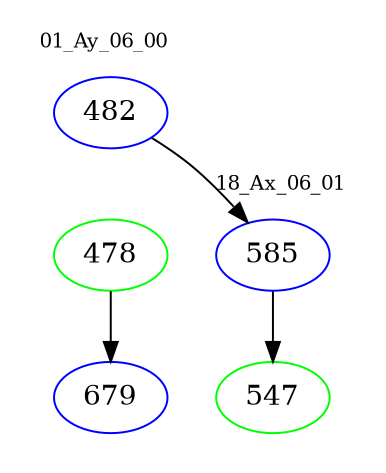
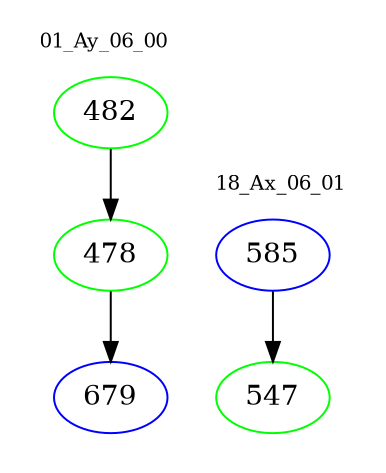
node "482": color blue -> green
edge "482" -> "585": now "482" -> "478"
